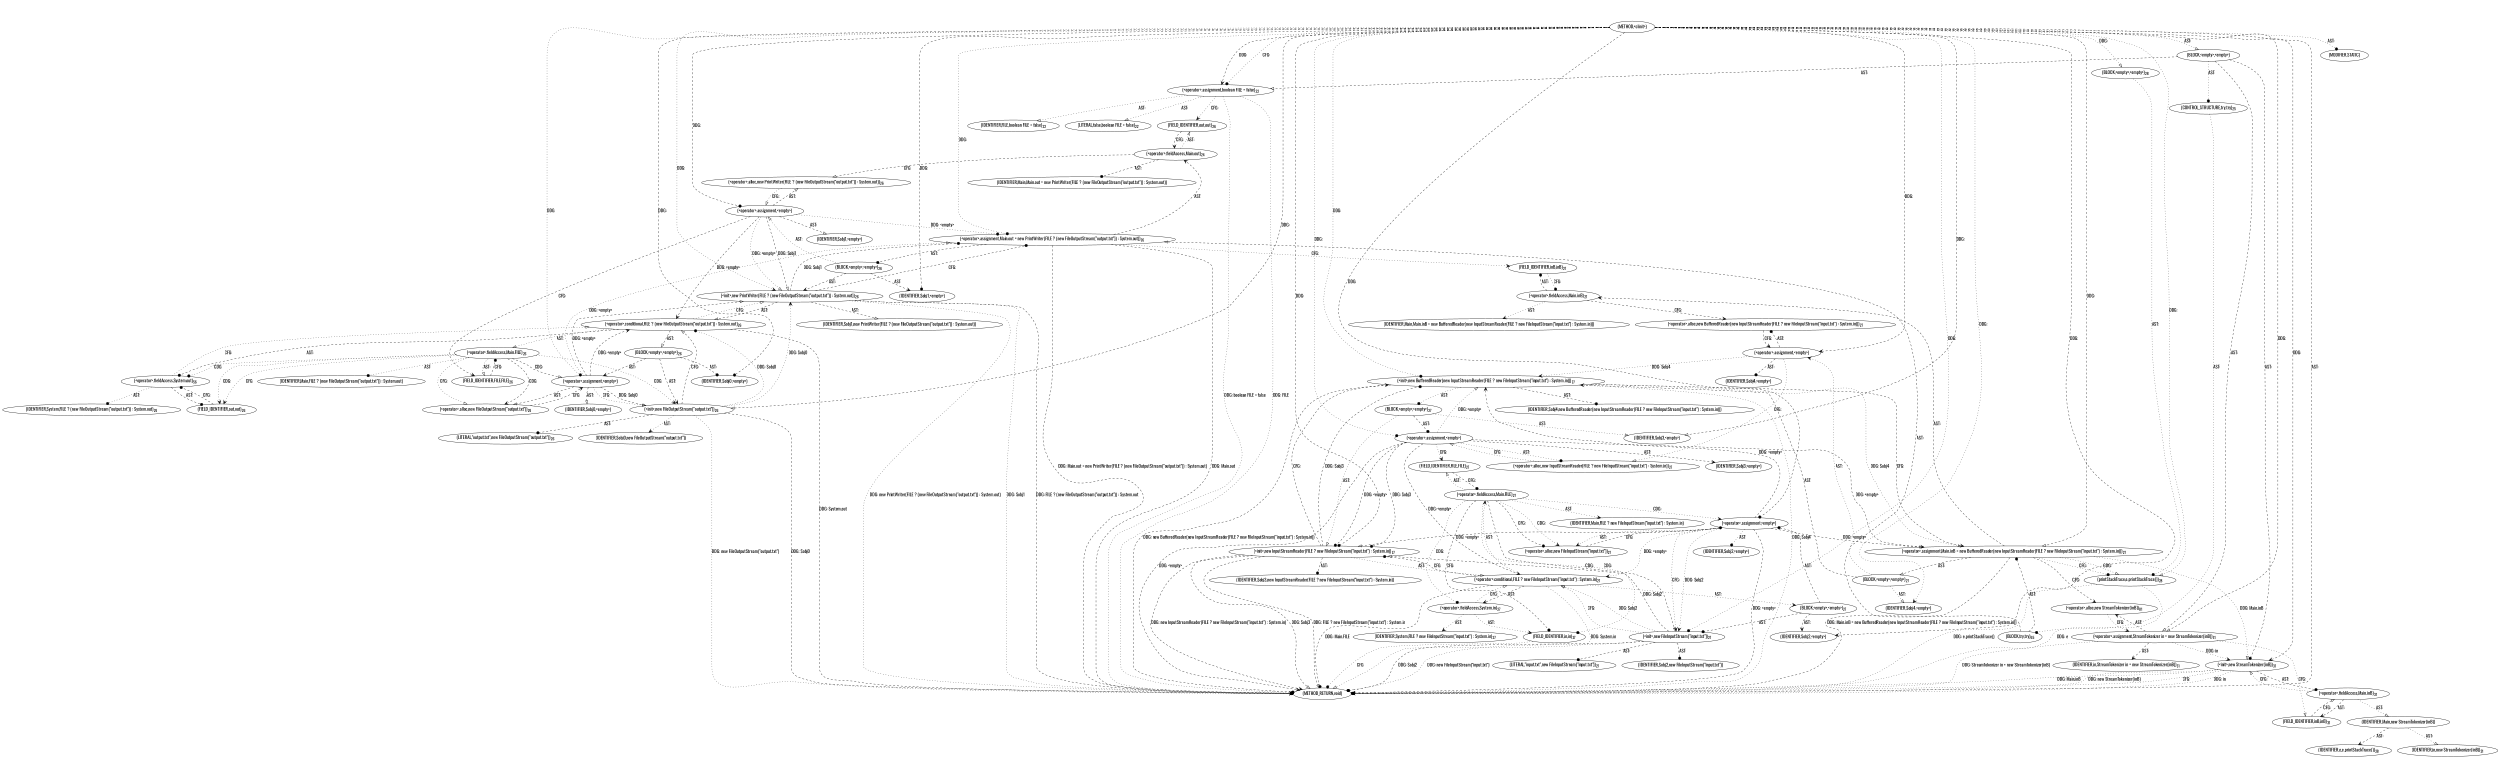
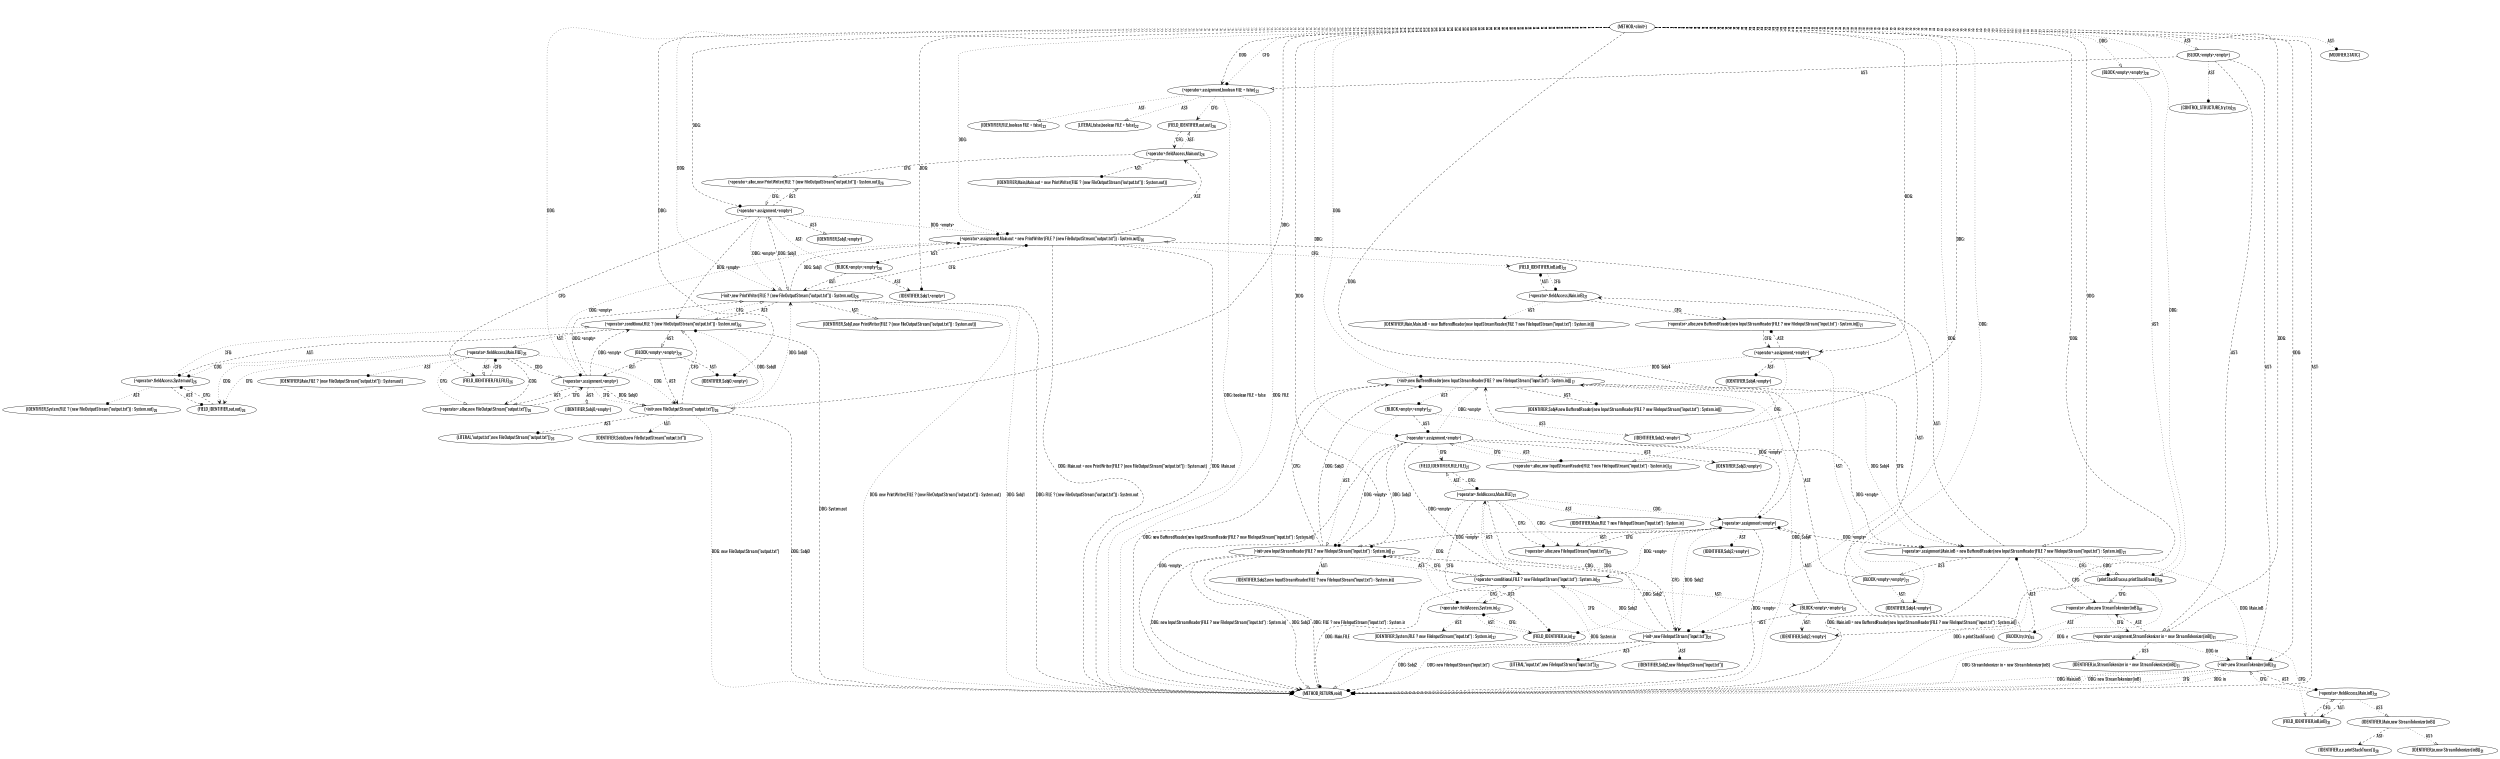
node "(<operator>.fieldAccess,System.out)": text "56" -> "26"
edge "(CONTROL_STRUCTURE,try,try)" -> "(BLOCK,try,try)": now "(<operator>.alloc,new StreamTokenizer(inB))" -> "(BLOCK,try,try)"
edge "(printStackTrace,e.printStackTrace())" -> "(<operator>.alloc,new StreamTokenizer(inB))": added, label "CFG:"
edge "(FIELD_IDENTIFIER,in,in)" -> "(METHOD_RETURN,void)": now "(FIELD_IDENTIFIER,in,in)" -> "(<operator>.fieldAccess,System.in)"
